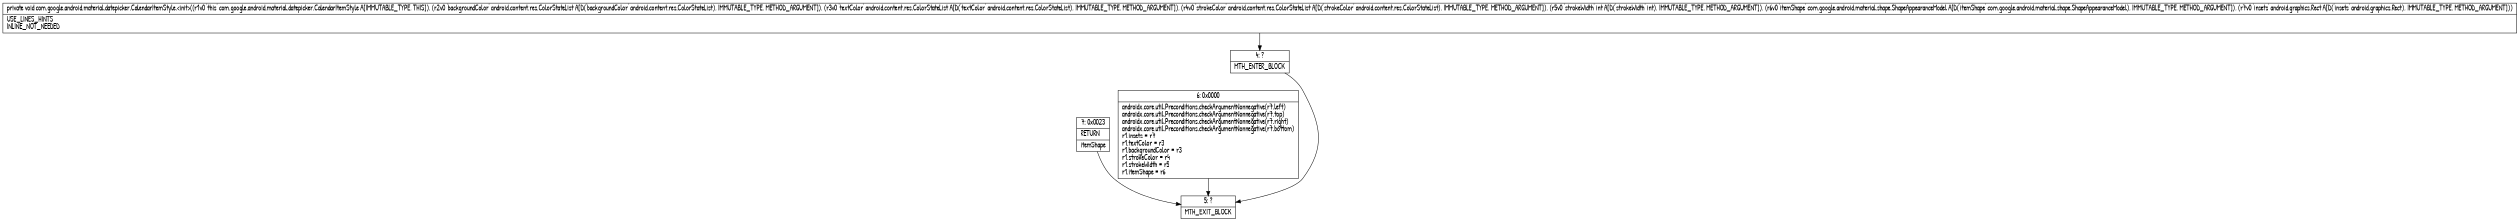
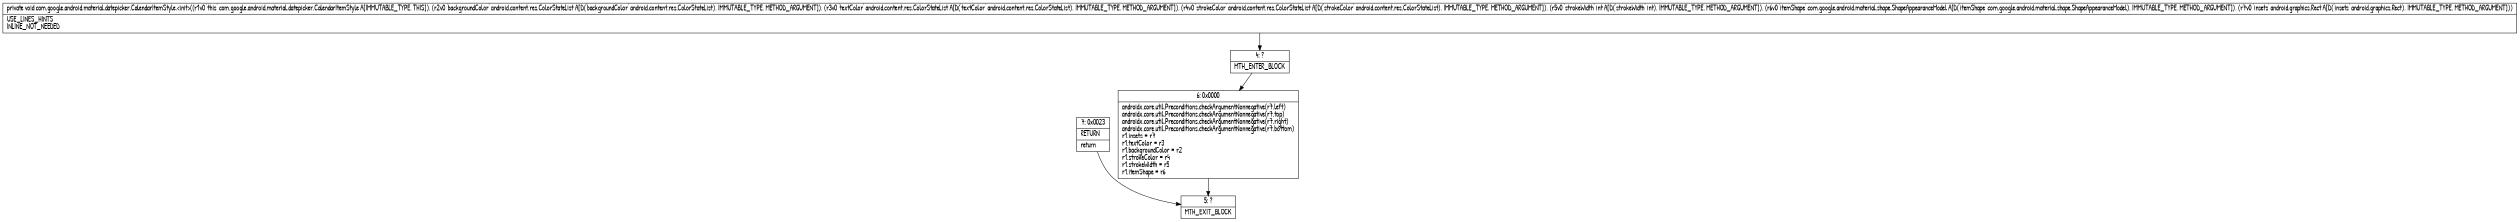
node "7: 0x0023": text "itemShape" -> "return"
node "6: 0x0000": text "r1.backgroundColor = r3" -> "r1.backgroundColor = r2"
edge "4: ?" -> "5: ?": now "4: ?" -> "6: 0x0000"
